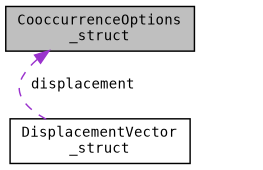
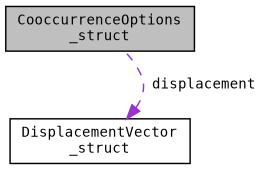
edge "DisplacementVector _struct" -> "CooccurrenceOptions _struct": reversed
